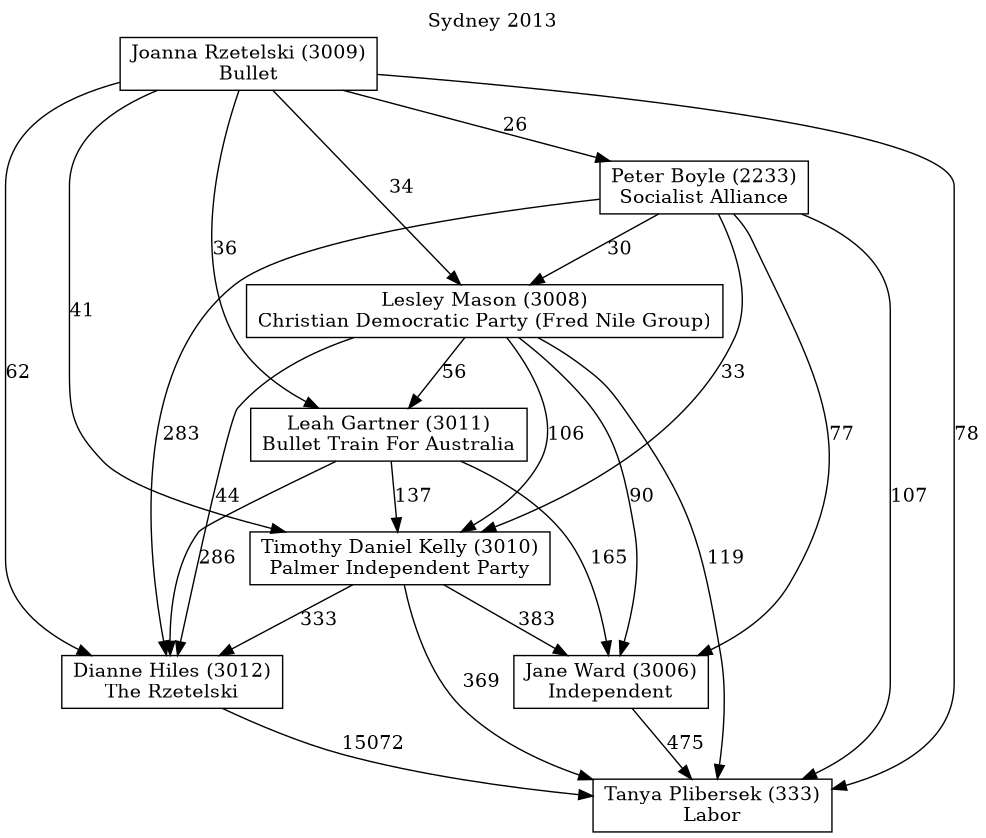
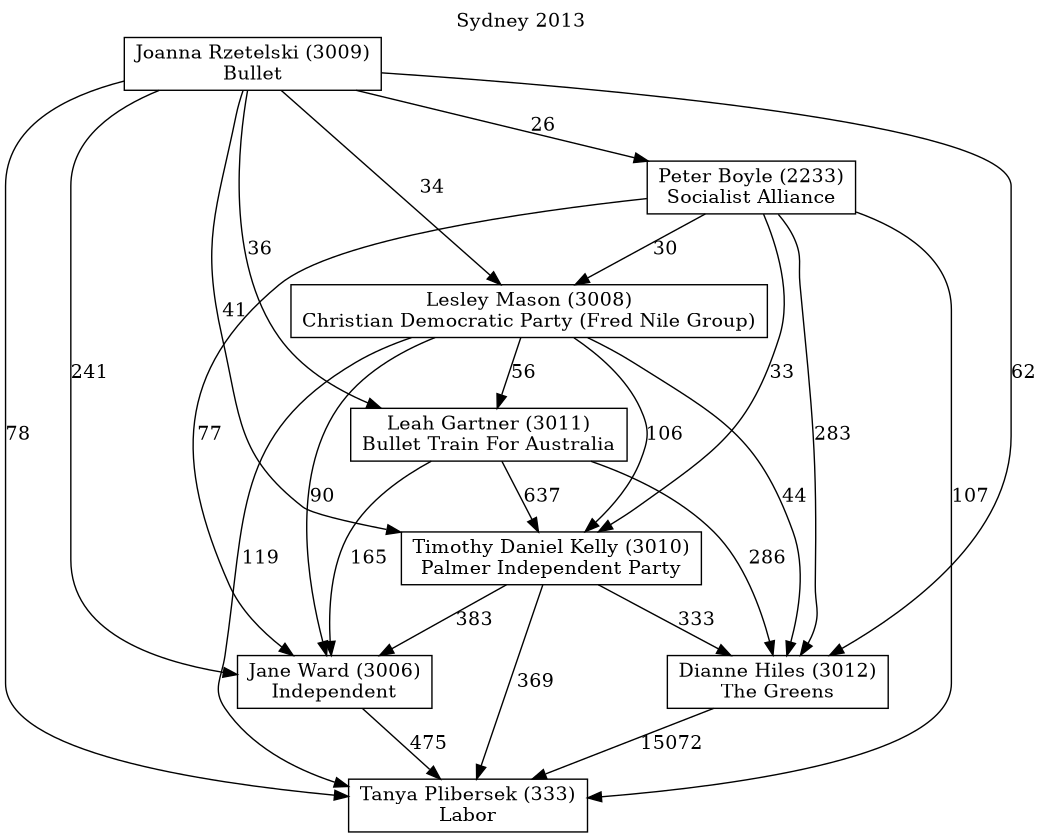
edge "Joanna Rzetelski (3009) Bullet" -> "Jane Ward (3006) Independent": added, label "241"
edge "Leah Gartner (3011) Bullet Train For Australia" -> "Timothy Daniel Kelly (3010) Palmer Independent Party": label "137" -> "637"
node "Dianne Hiles (3012) The Rzetelski": label "Dianne Hiles (3012) The Rzetelski" -> "Dianne Hiles (3012) The Greens"
